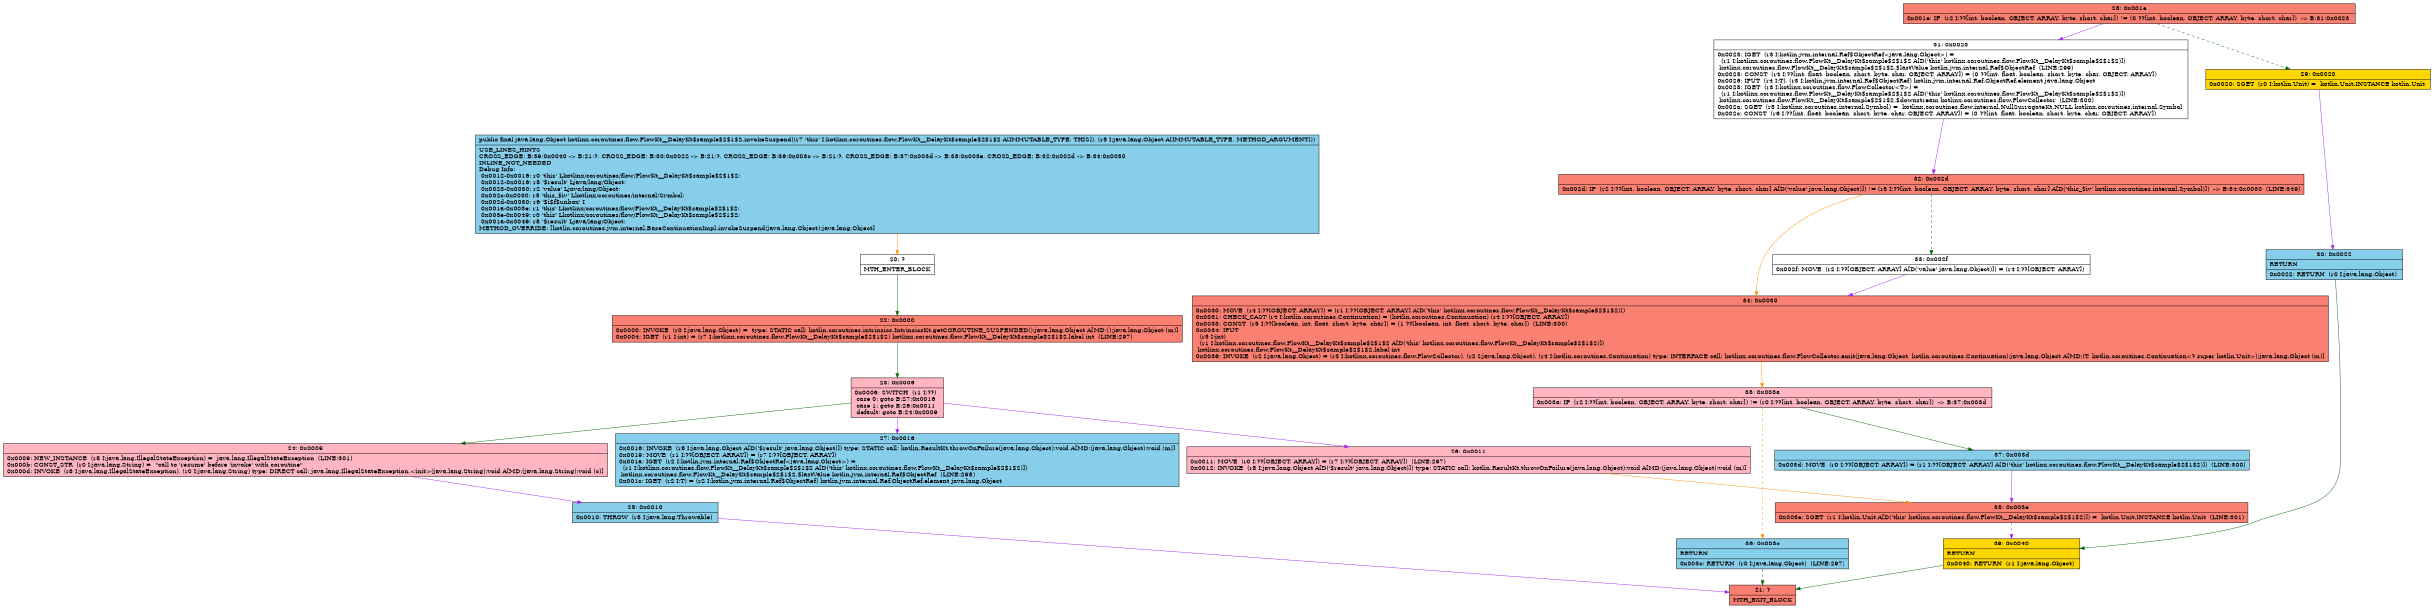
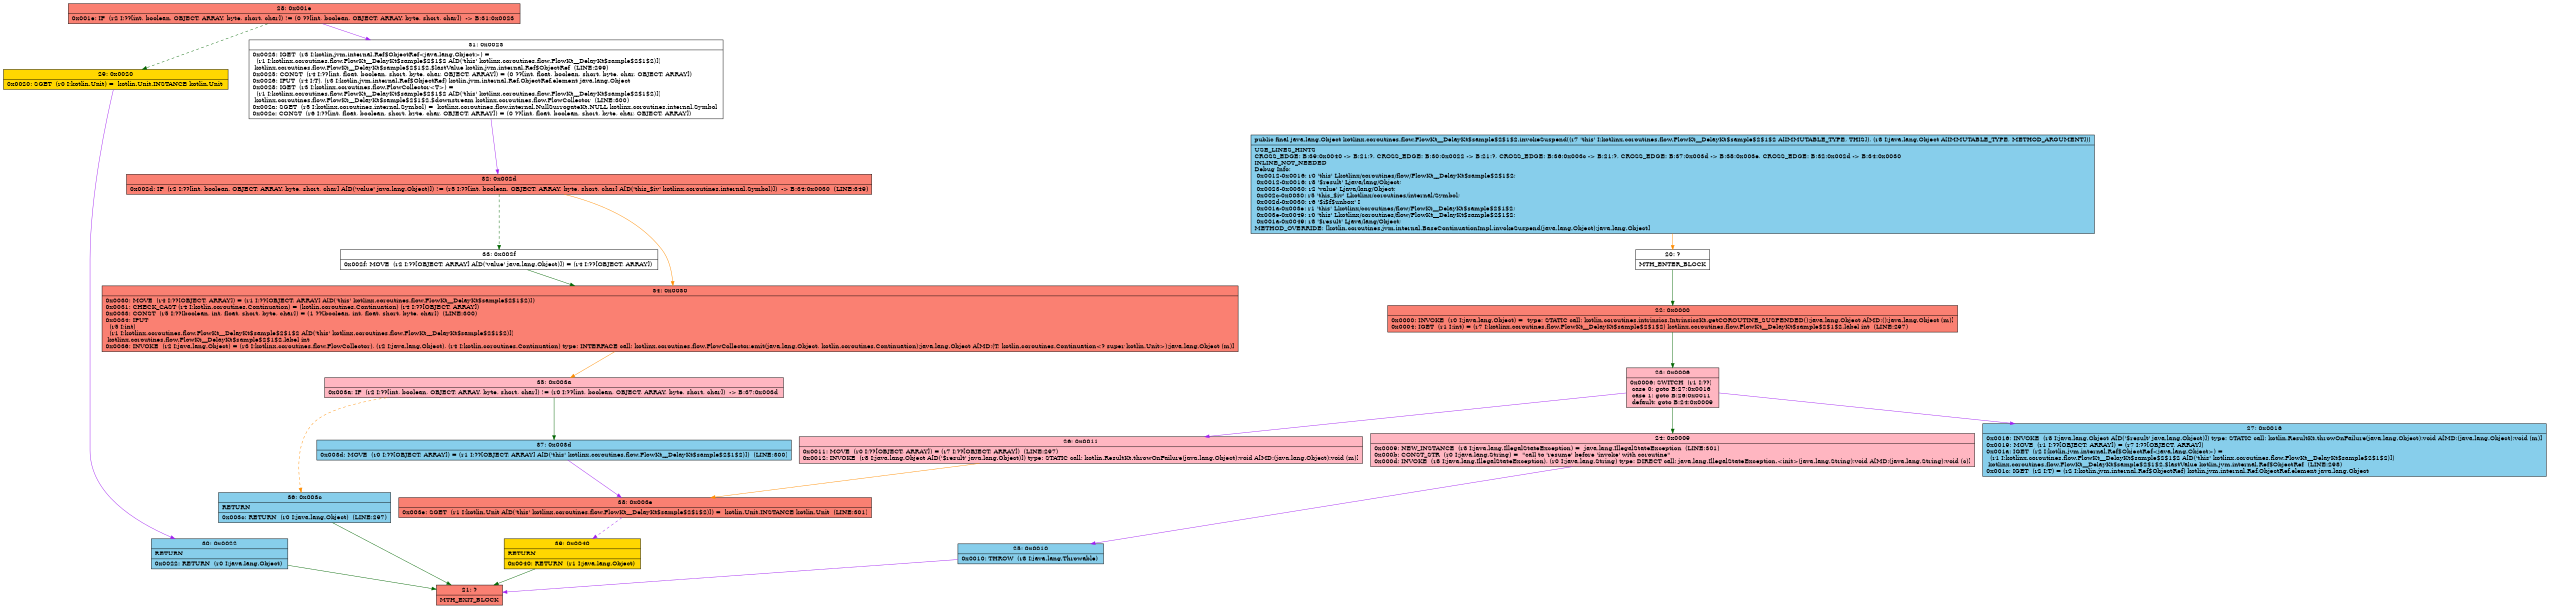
edge "33: 0x002f" -> "34: 0x0030": color purple -> darkgreen
edge "30: 0x0022" -> "39: 0x0040": now "30: 0x0022" -> "21: ?"
edge "36: 0x003c" -> "21: ?": style dashed -> solid
